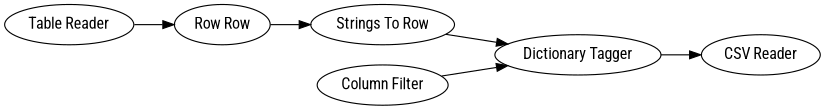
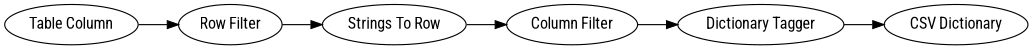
node "Table Reader": label "Table Reader" -> "Table Column"
node "Row Row": label "Row Row" -> "Row Filter"
edge "Strings To Row" -> "Dictionary Tagger": now "Strings To Row" -> "Column Filter"
node "CSV Reader": label "CSV Reader" -> "CSV Dictionary"
